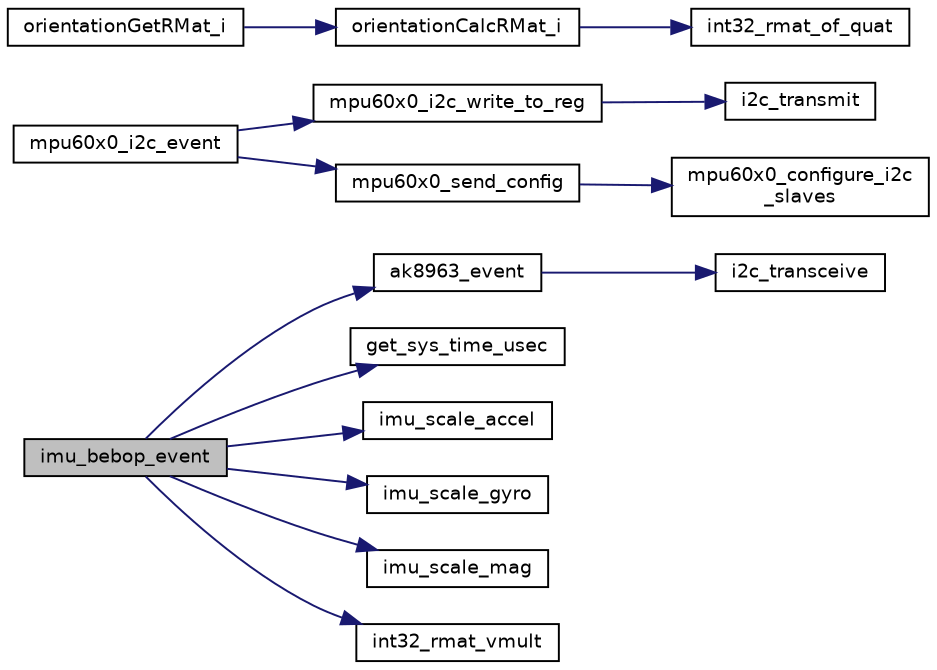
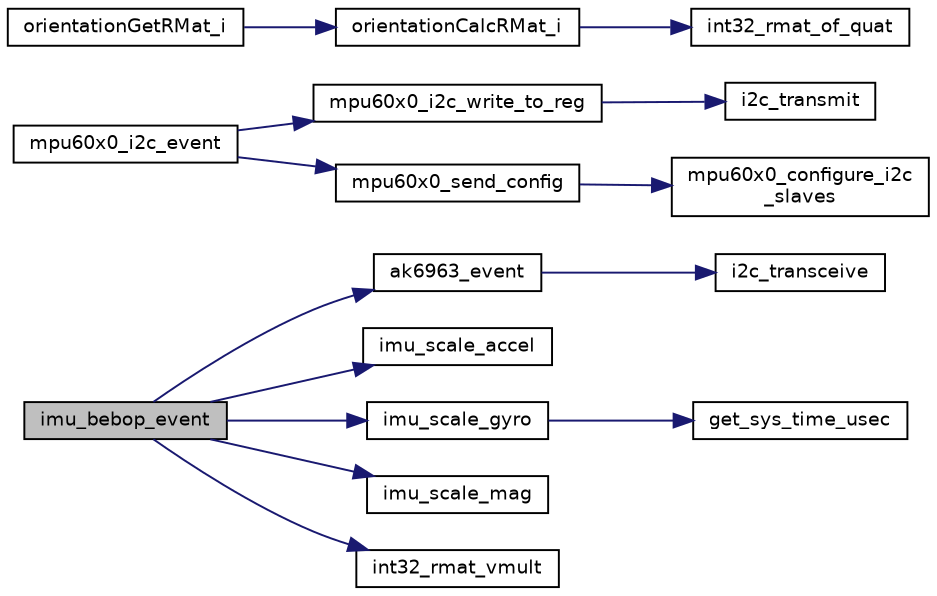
node "ak8963_event": label "ak8963_event" -> "ak6963_event"
edge "imu_bebop_event" -> "get_sys_time_usec": now "imu_scale_gyro" -> "get_sys_time_usec"
